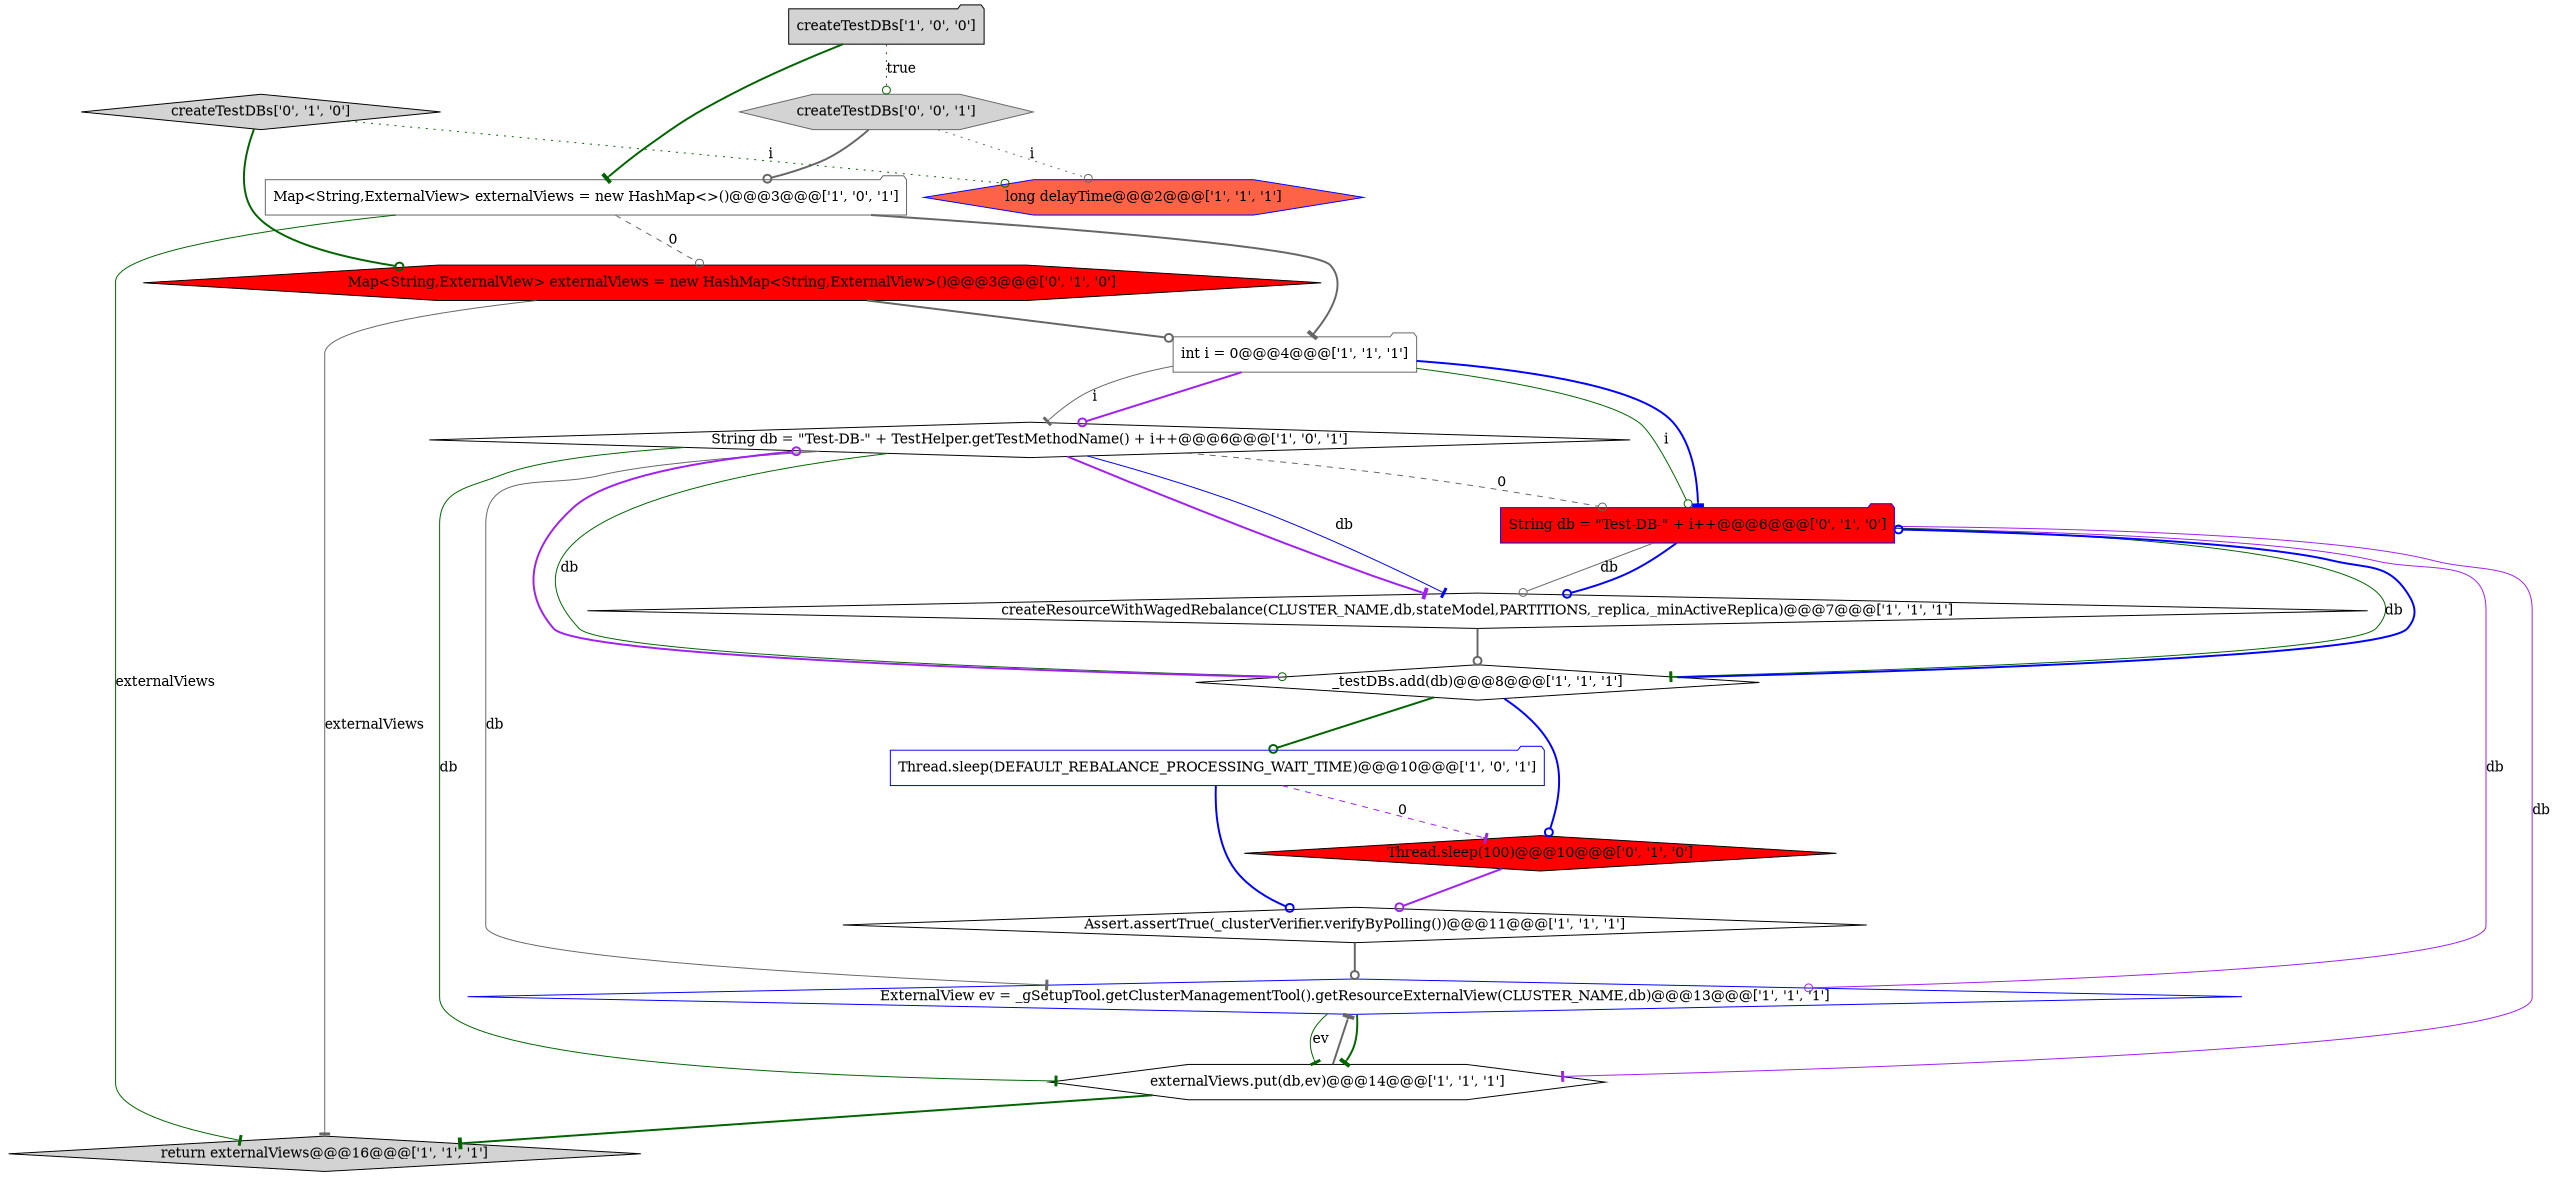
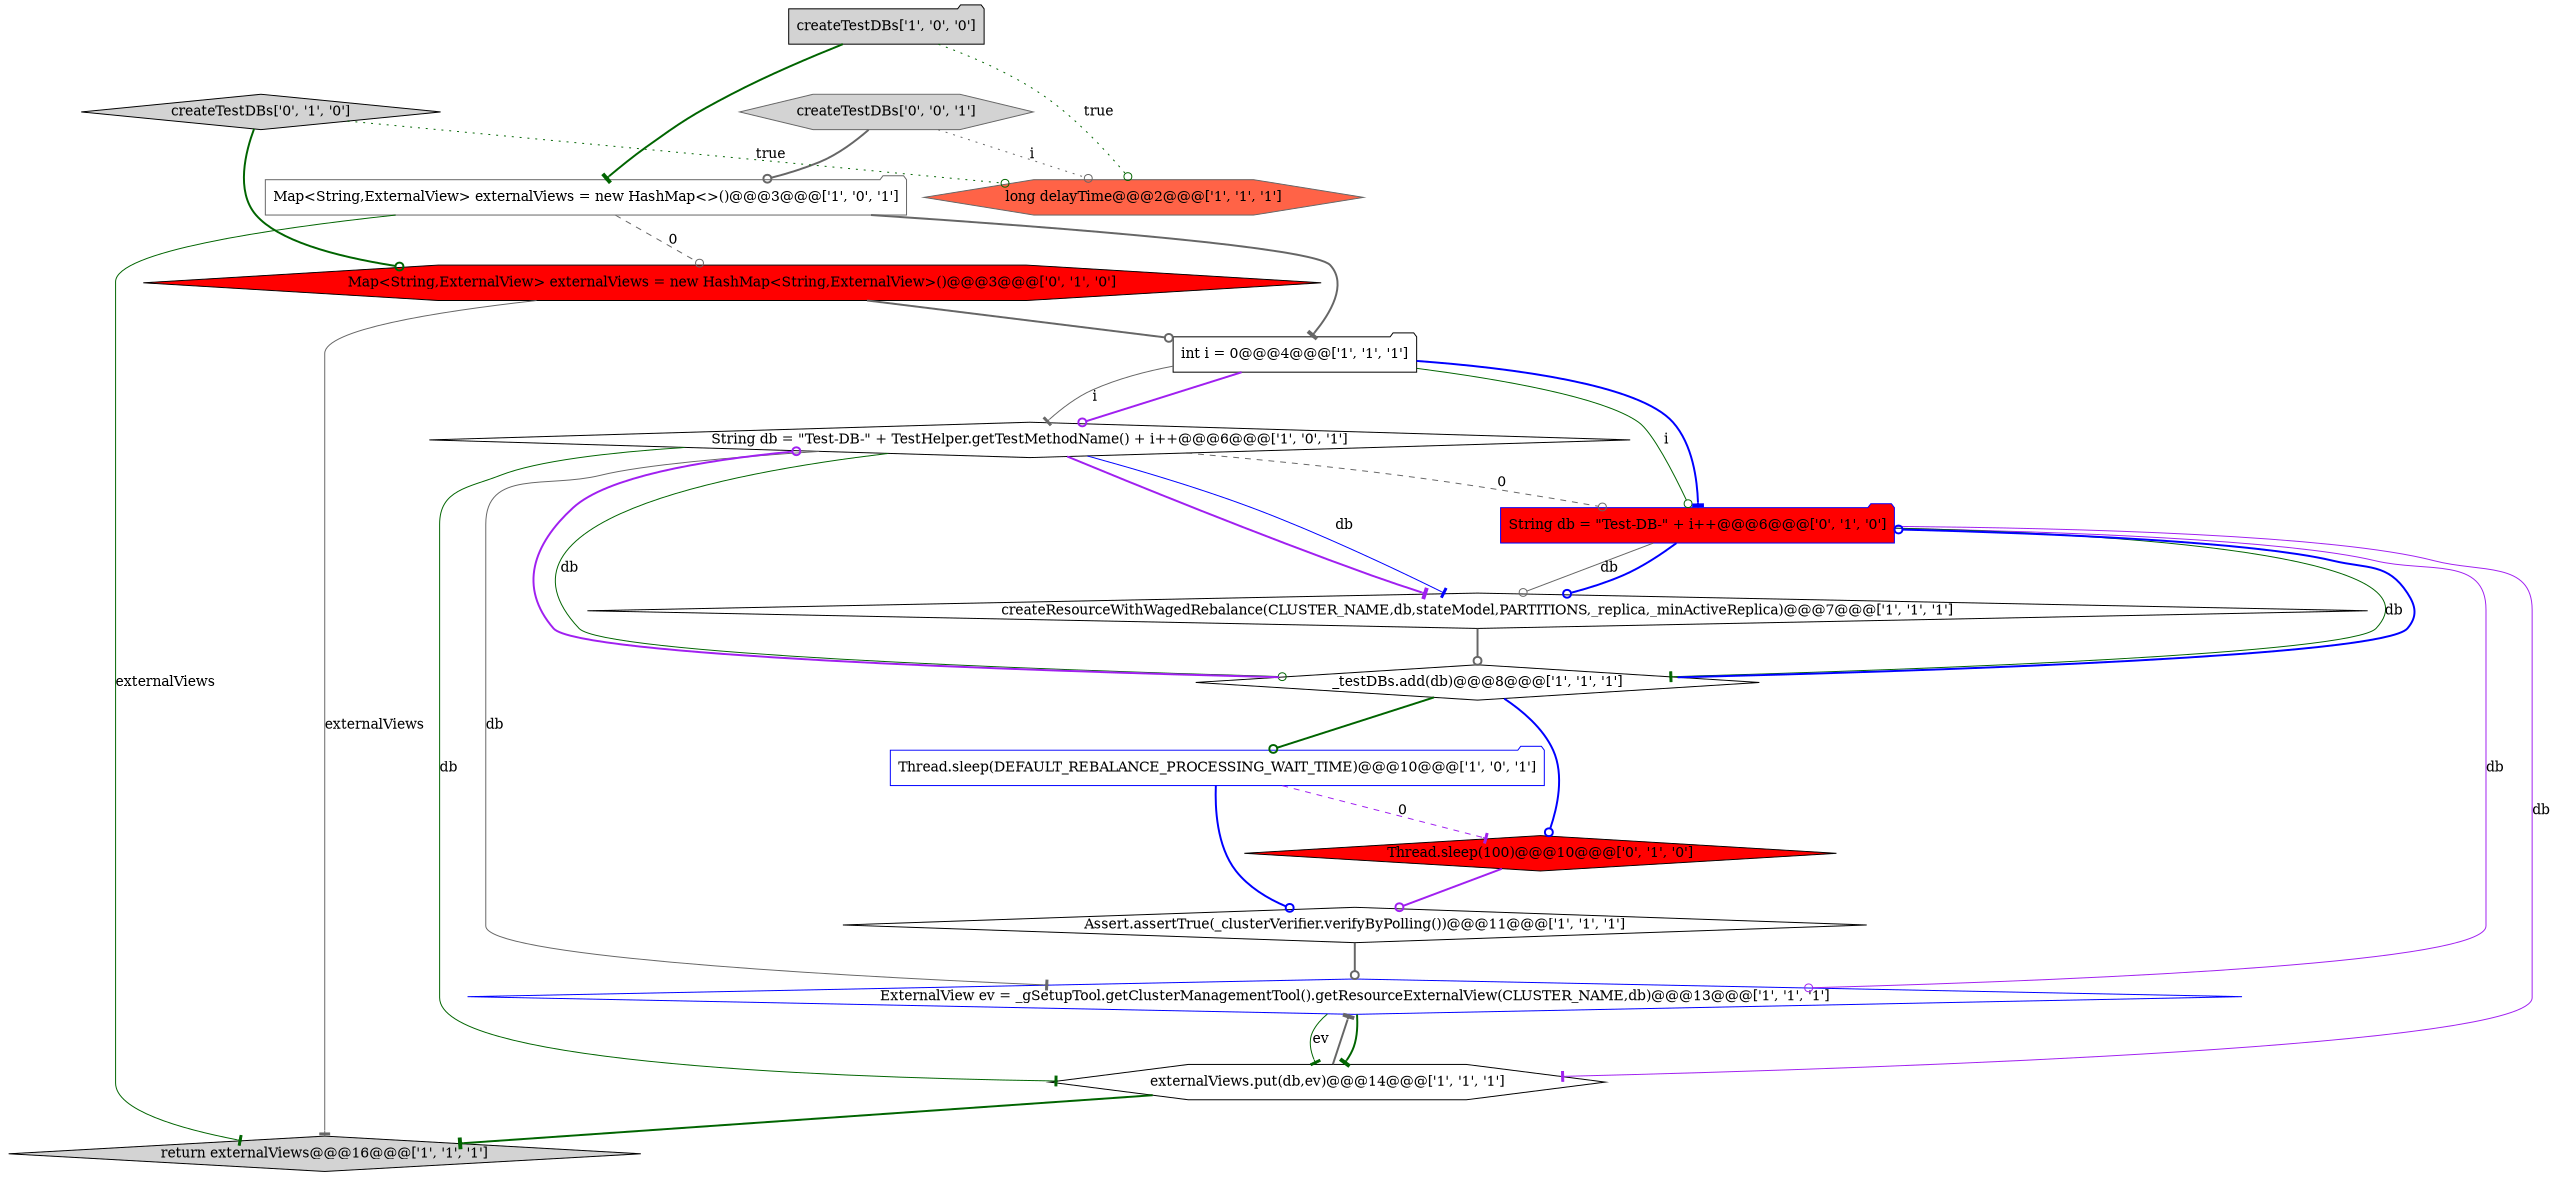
edge "createTestDBs['1', '0', '0']" -> "createTestDBs['0', '0', '1']": now "createTestDBs['1', '0', '0']" -> "long delayTime@@@2@@@['1', '1', '1']"
edge "createTestDBs['0', '1', '0']" -> "long delayTime@@@2@@@['1', '1', '1']": label "i" -> "true"
node "long delayTime@@@2@@@['1', '1', '1']": color blue -> gray40
node "int i = 0@@@4@@@['1', '1', '1']": color gray40 -> black
